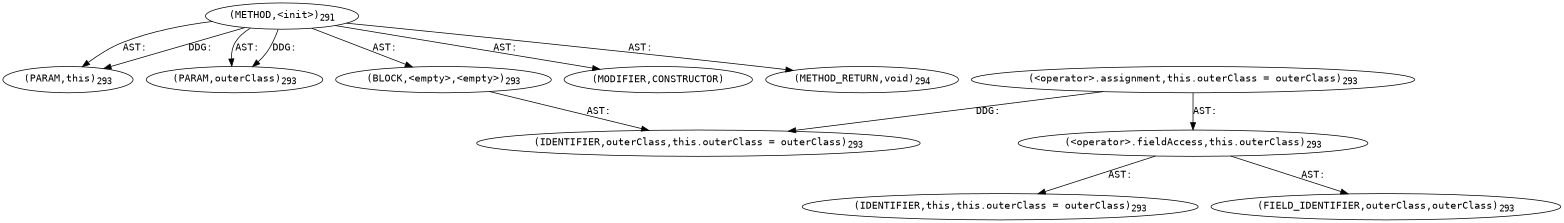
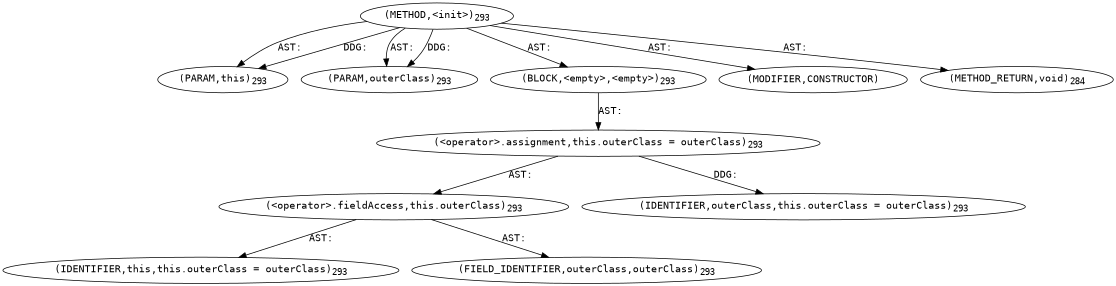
node "(METHOD,<init>)": text "291" -> "293"
node "(METHOD_RETURN,void)": text "294" -> "284"
edge "(BLOCK,<empty>,<empty>)" -> "(IDENTIFIER,outerClass,this.outerClass = outerClass)": now "(BLOCK,<empty>,<empty>)" -> "(<operator>.assignment,this.outerClass = outerClass)"
